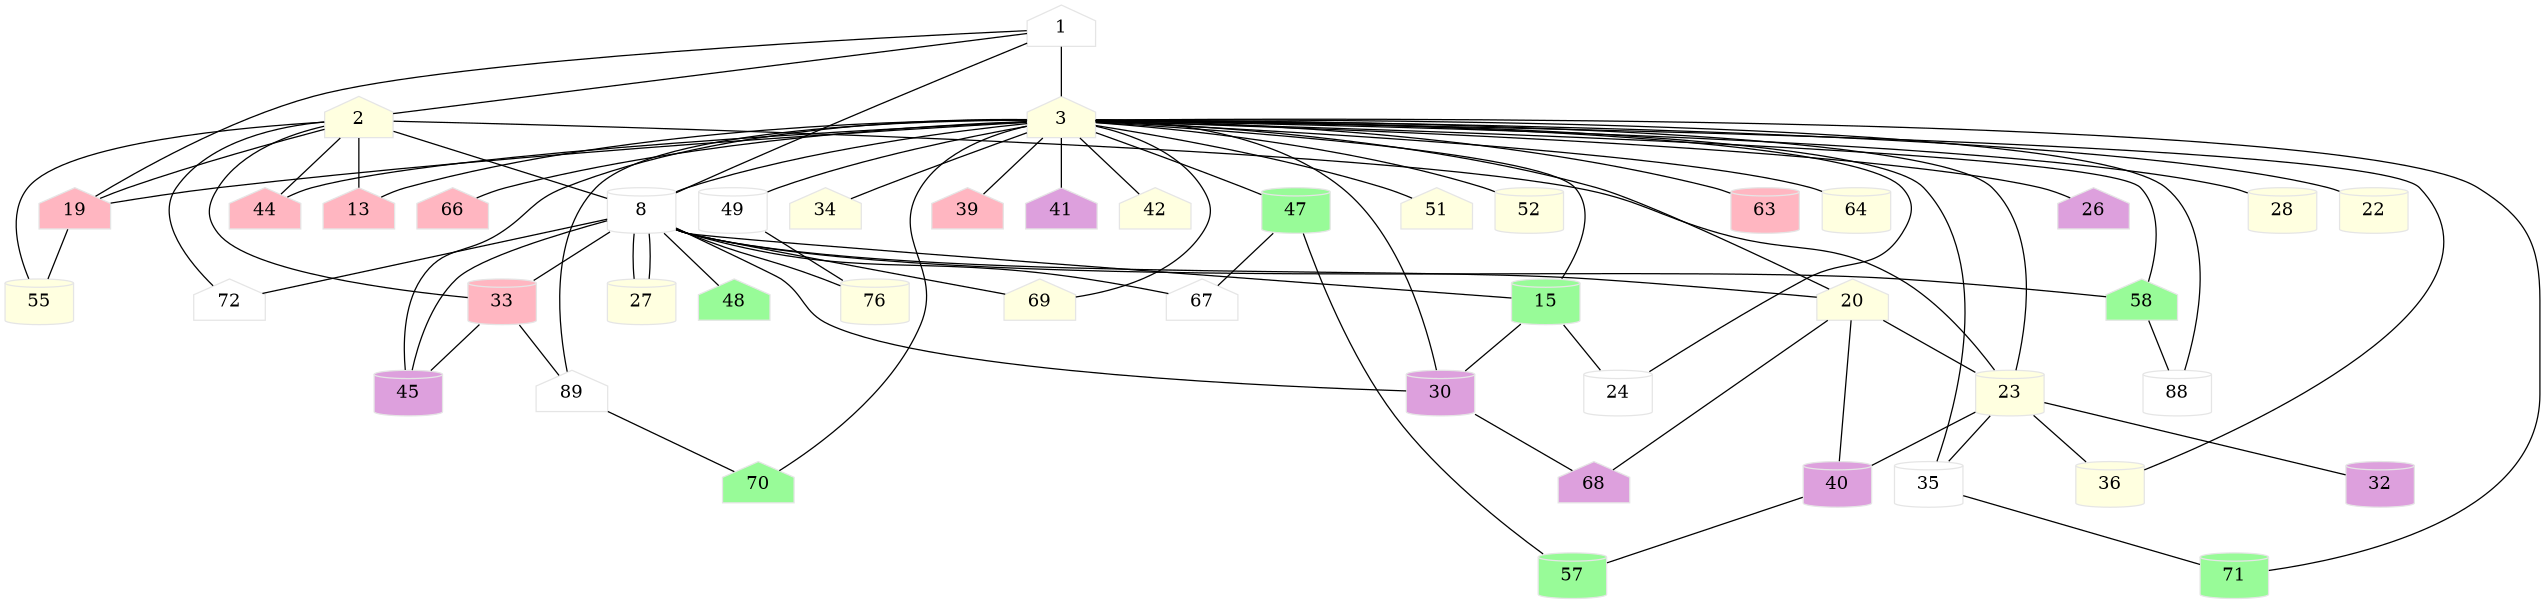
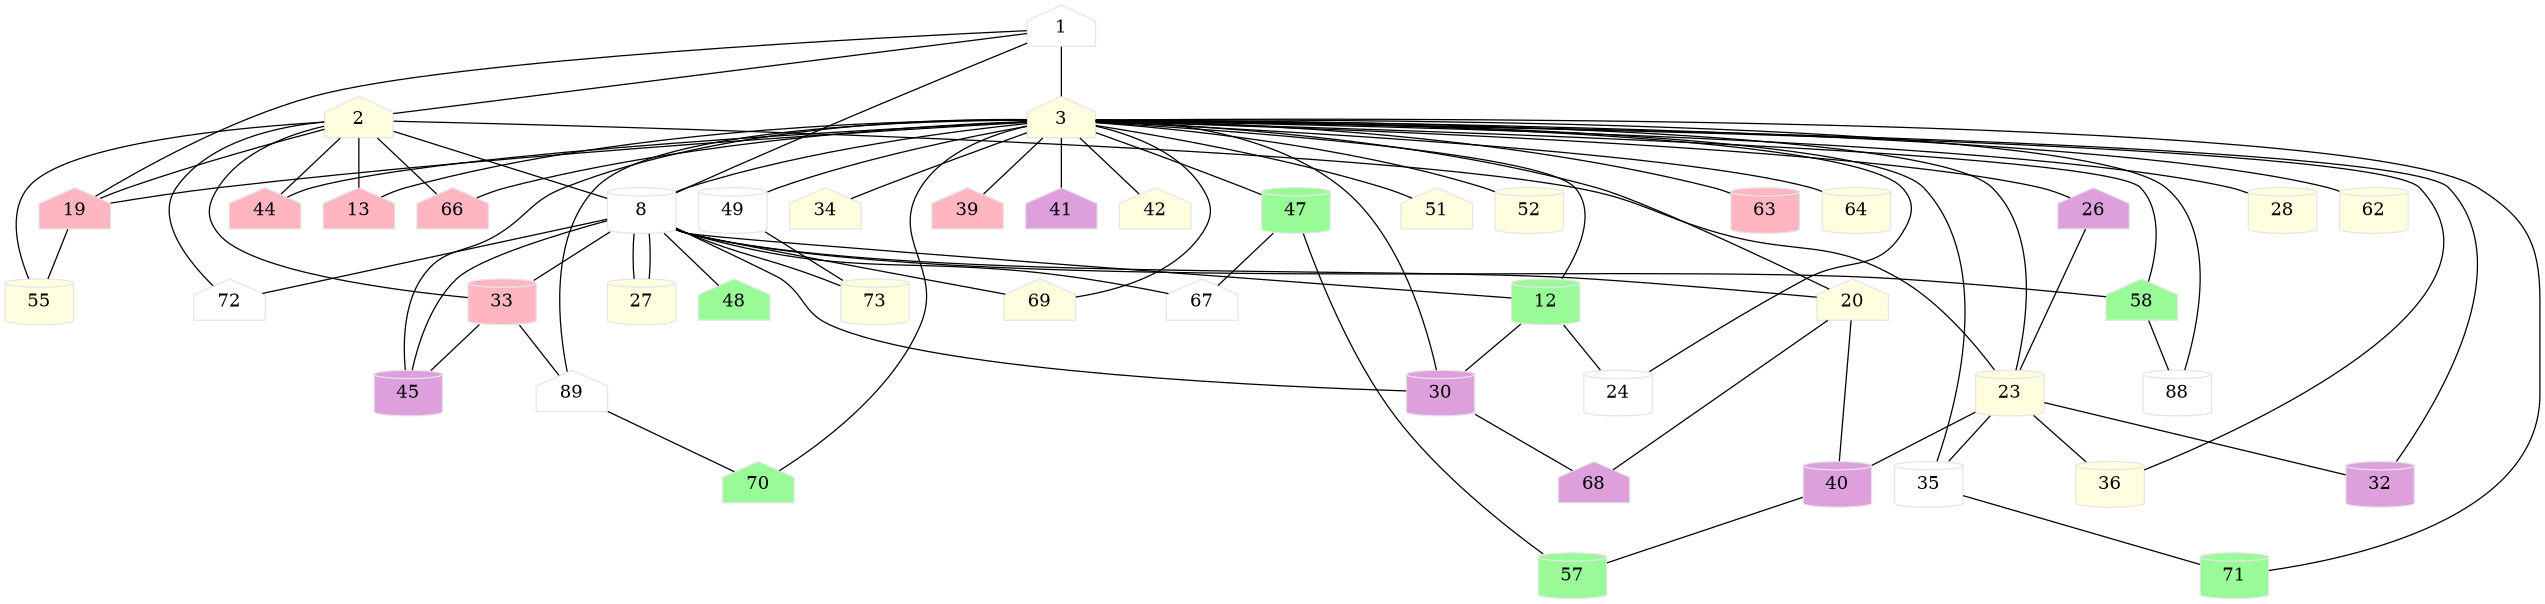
edge "3" -- "32": added
edge "2" -- "66": added
node "22": label "22" -> "62"
node "76": label "76" -> "73"
node "15": label "15" -> "12"
edge "20" -- "23": now "26" -- "23"
